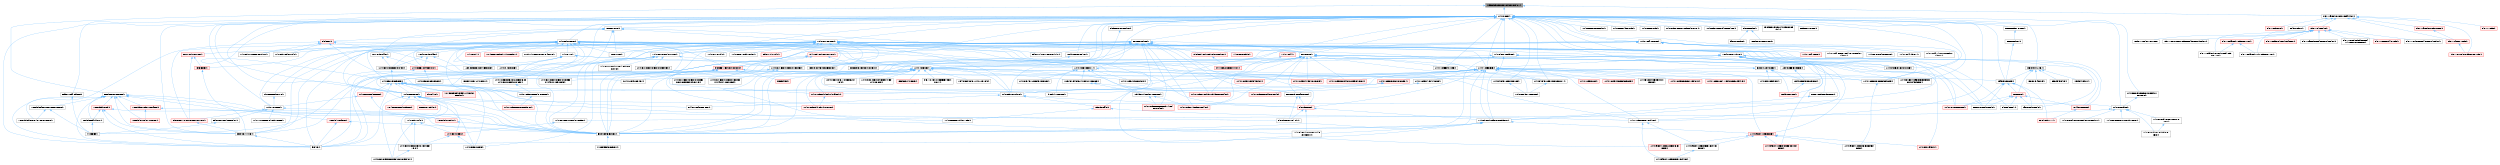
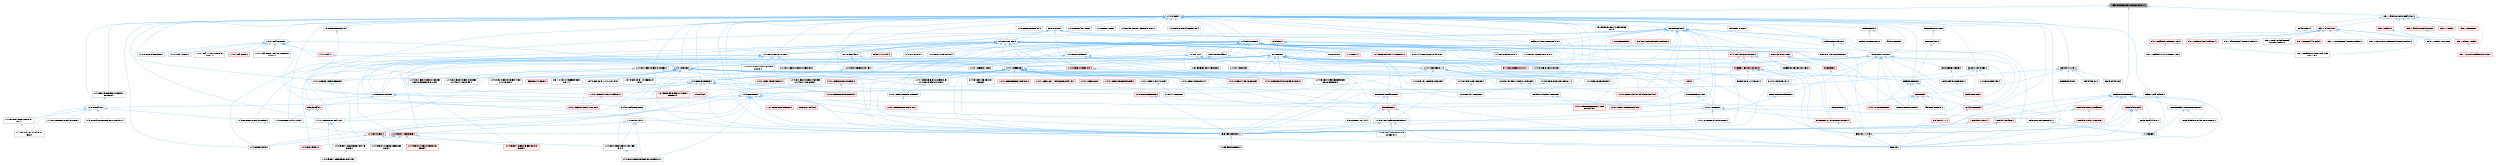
node "RigVMEditor.h": added
node "RigVMLocalVariableDetail AnimSequenceBase.h": label "RigVMLocalVariableDetail AnimSequenceBase.h" -> "RigVMLocalVariableDetail Customization.h"
edge "AttributesRuntime.h" -> "AttributesContainer.h": added
node "TraceFilter.h": label "TraceFilter.h" -> "Wait.h"
